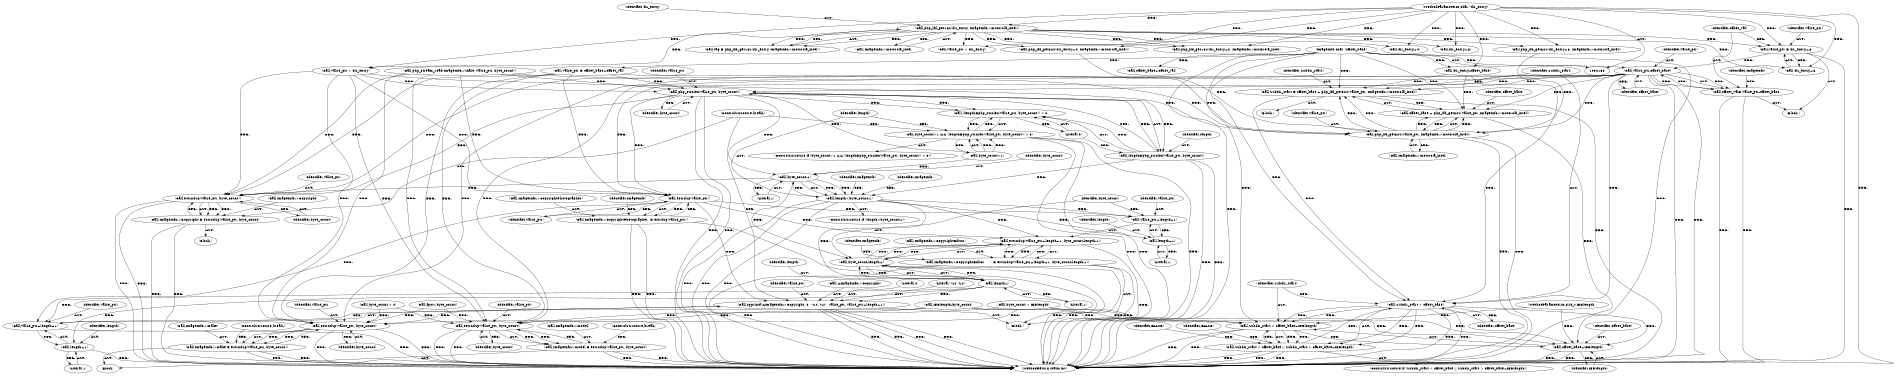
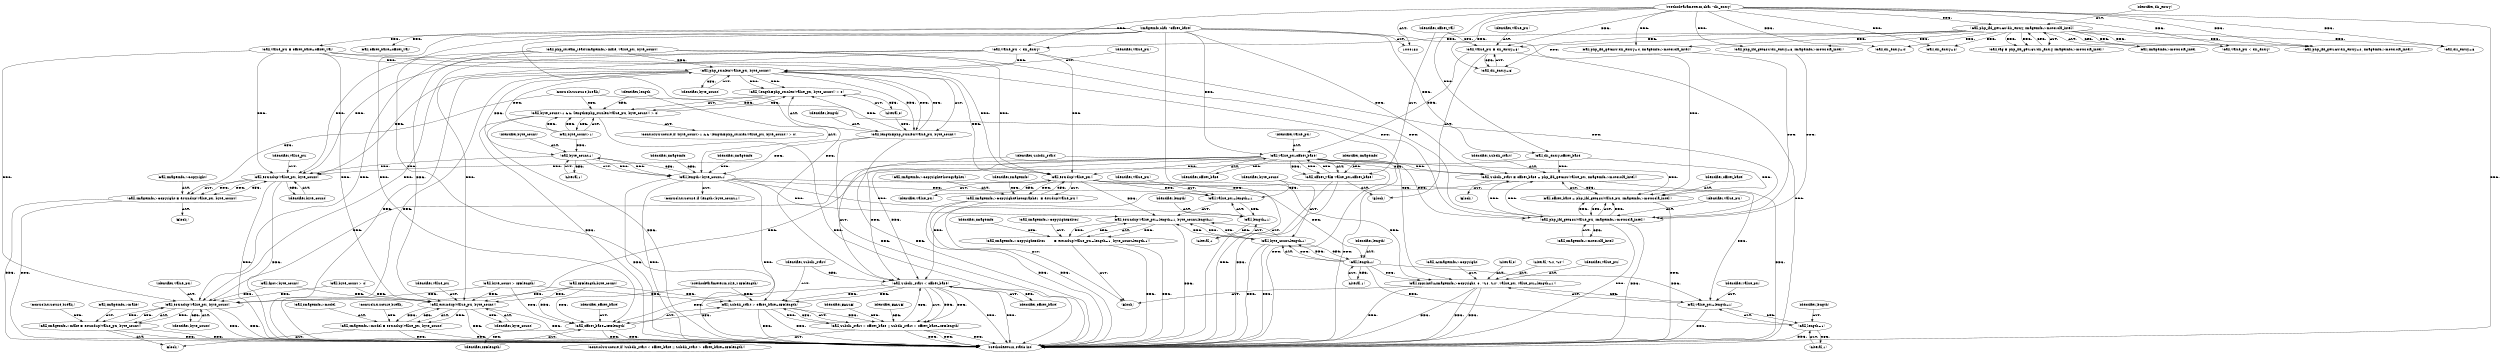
node "(Call,dir_entry+2)": added
edge "(Call,value_ptr-offset_base)" -> "(Call,php_strnlen(value_ptr, byte_count))": removed, label "DDG:"
edge "(Call,byte_count-1)" -> "(Call,byte_count-length-1)": removed, label "DDG:"
